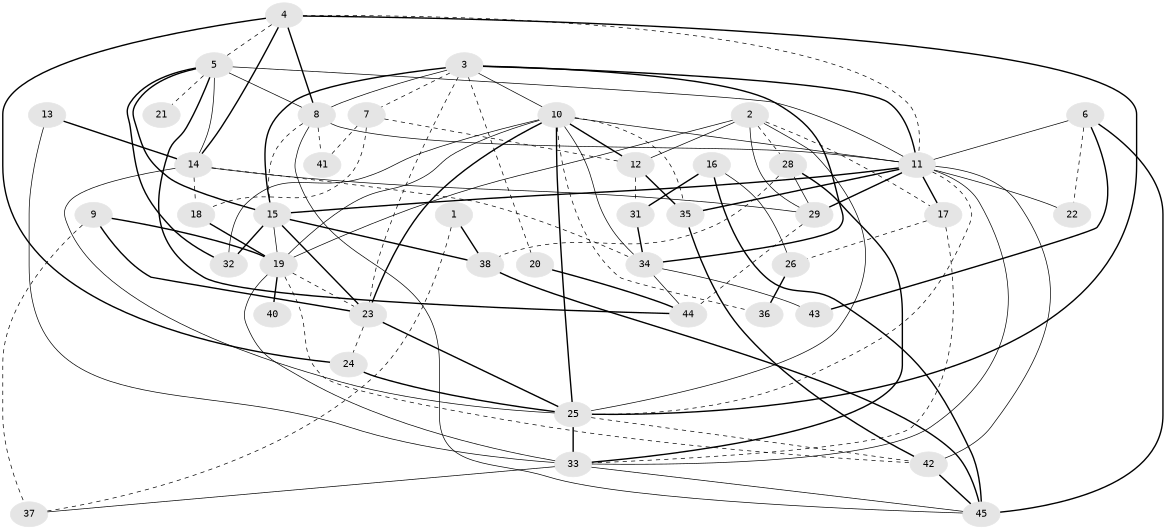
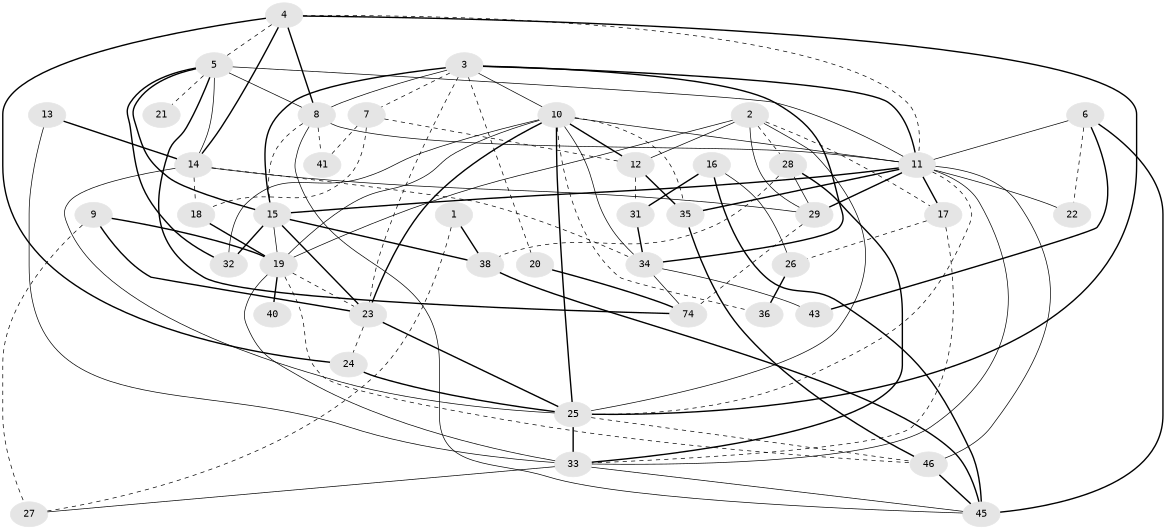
node "44": label "44" -> "74"
node "42": label "42" -> "46"
node "37": label "37" -> "27"
